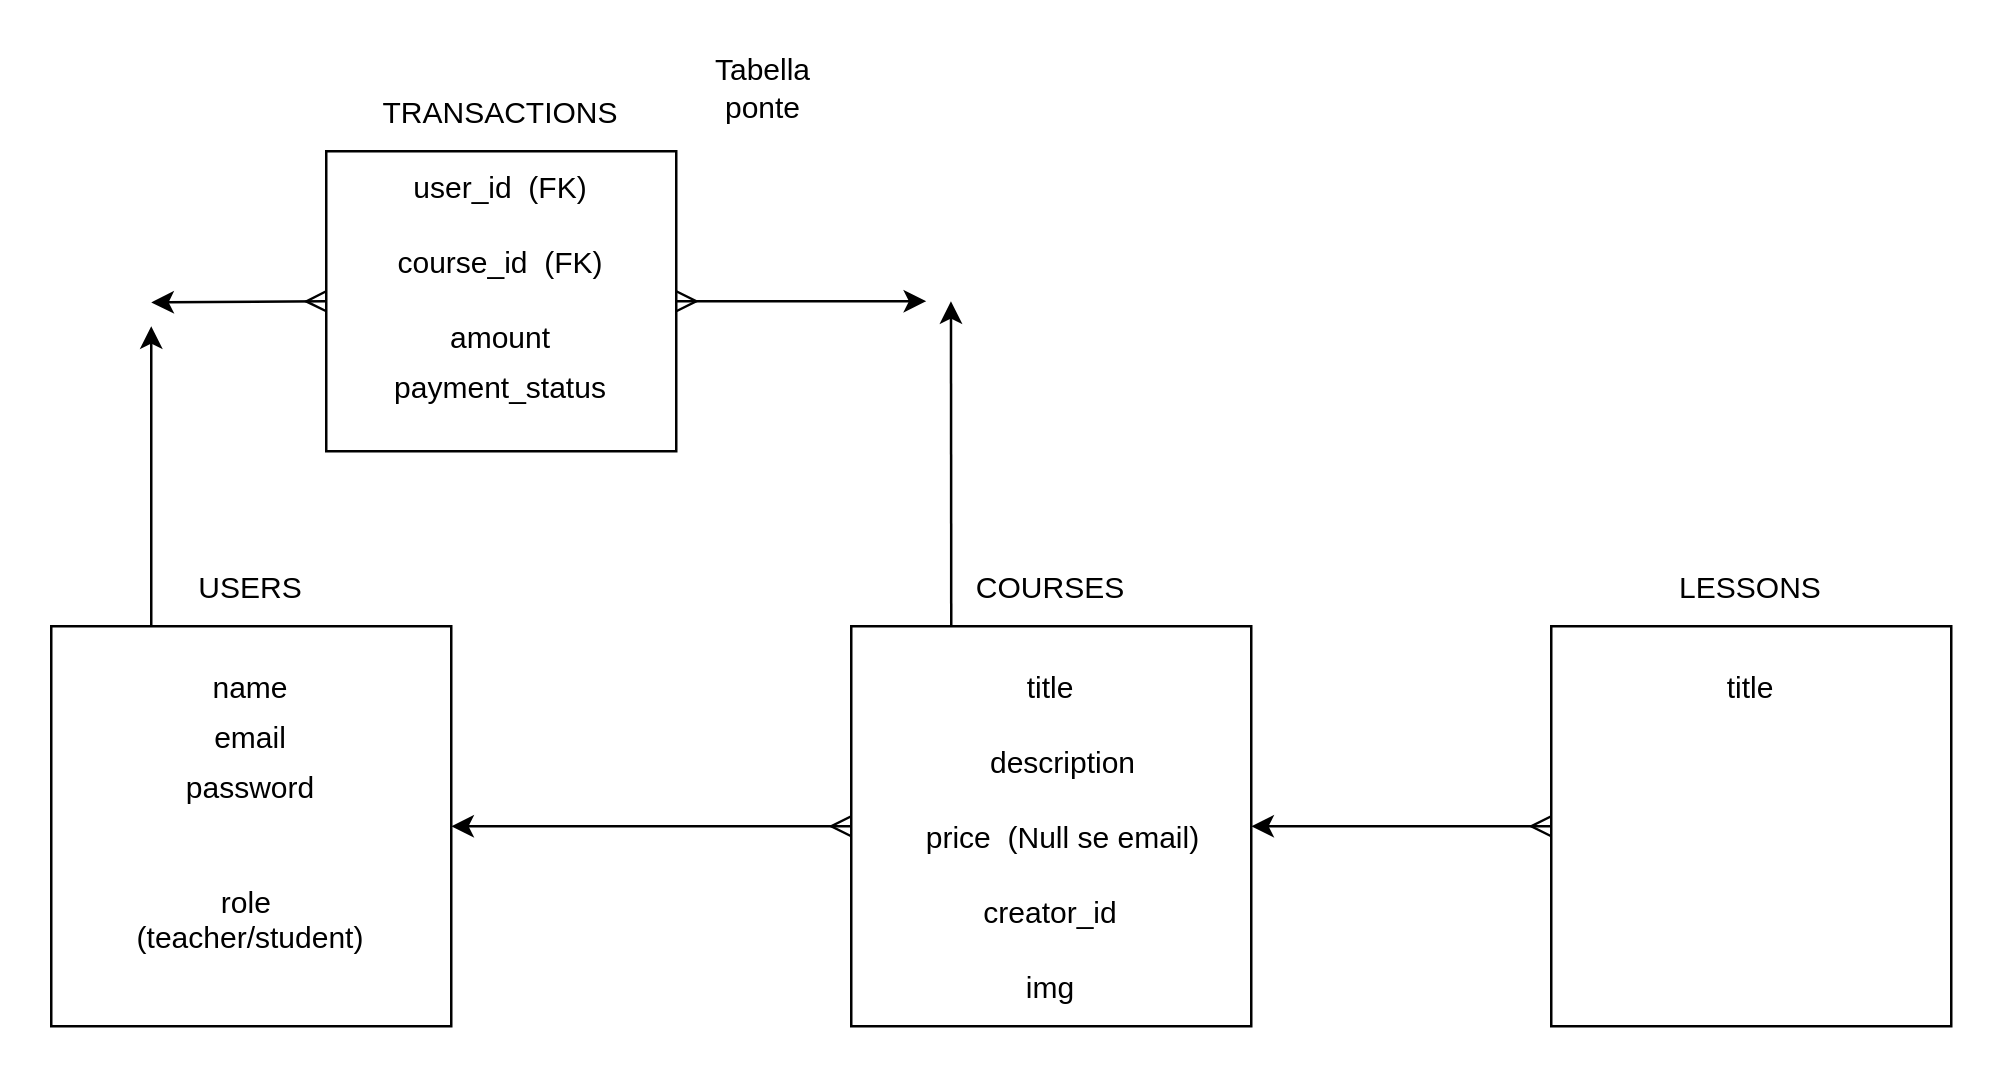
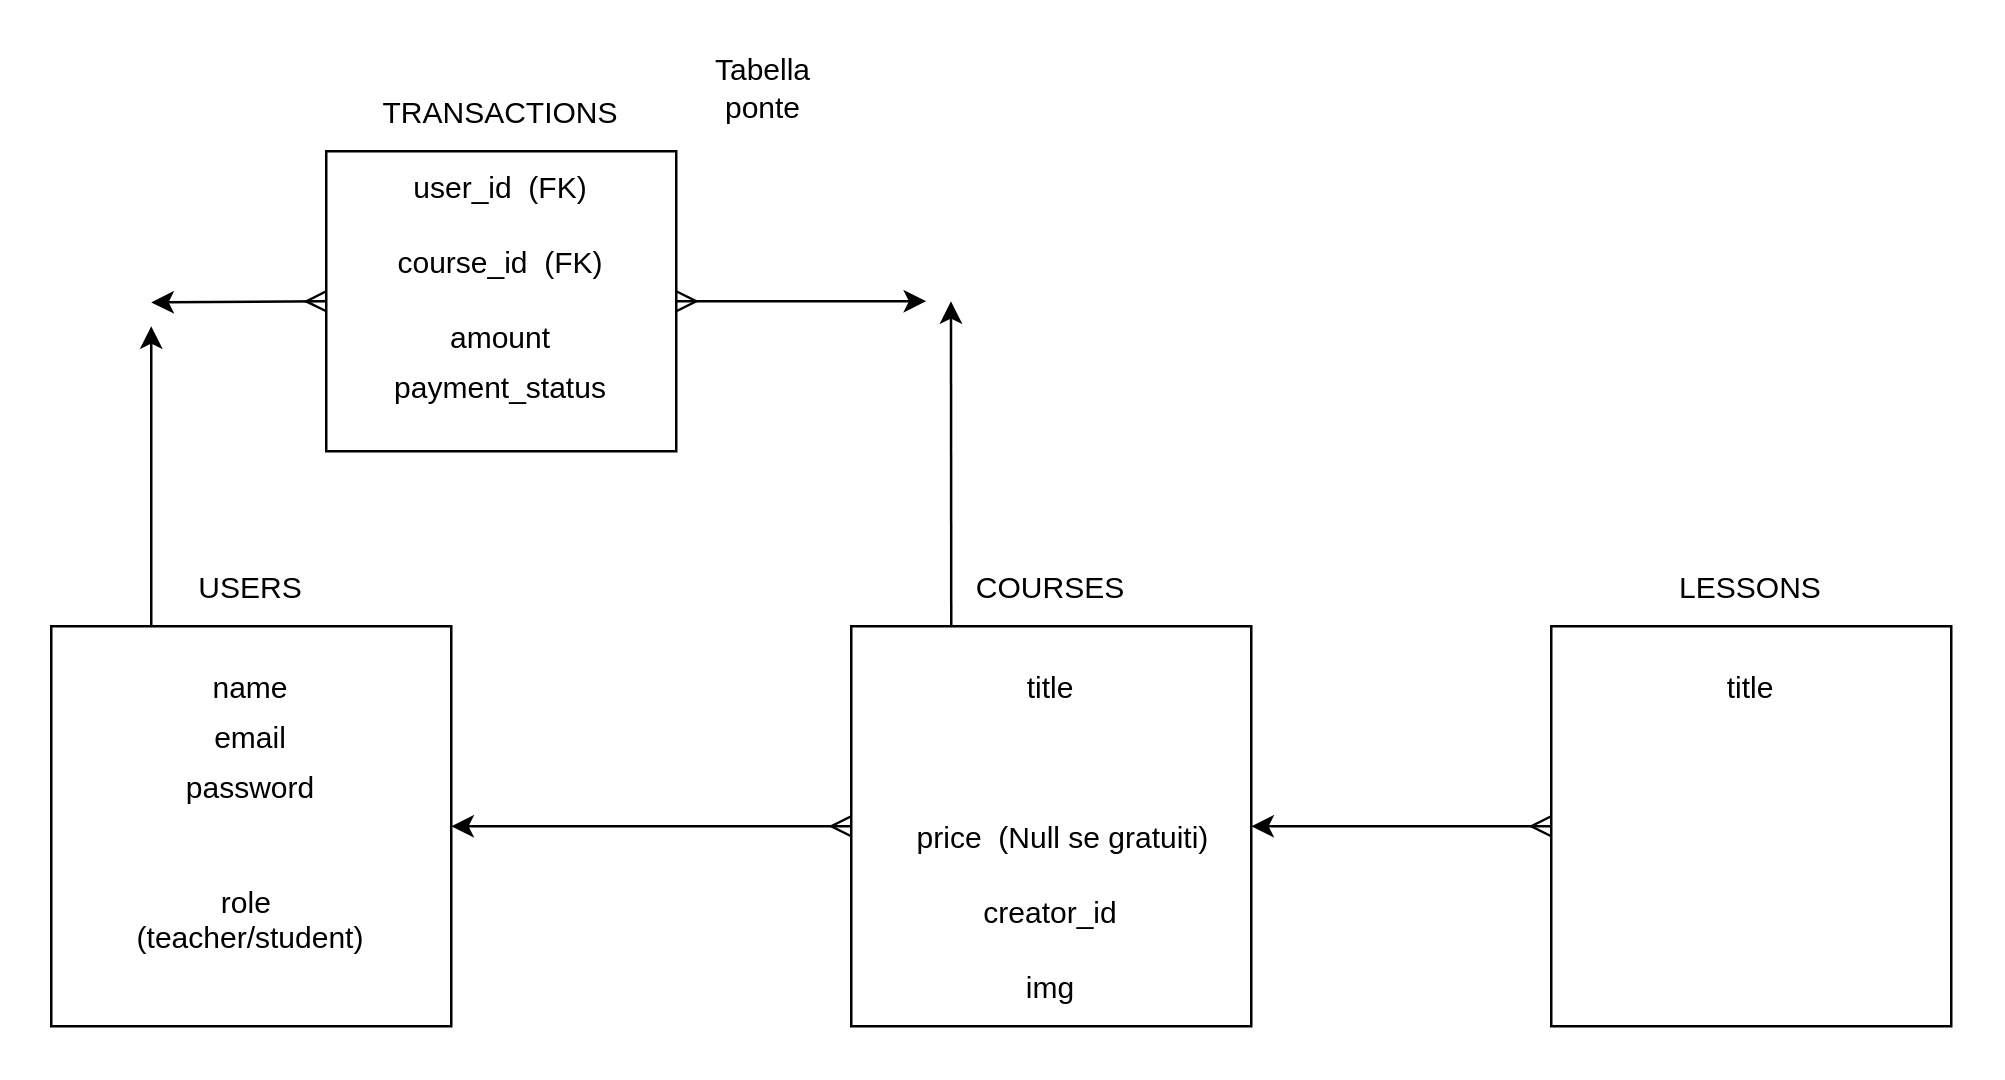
node "description": removed
node "price (Null se email)": label "price (Null se email)" -> "price (Null se gratuiti)"
